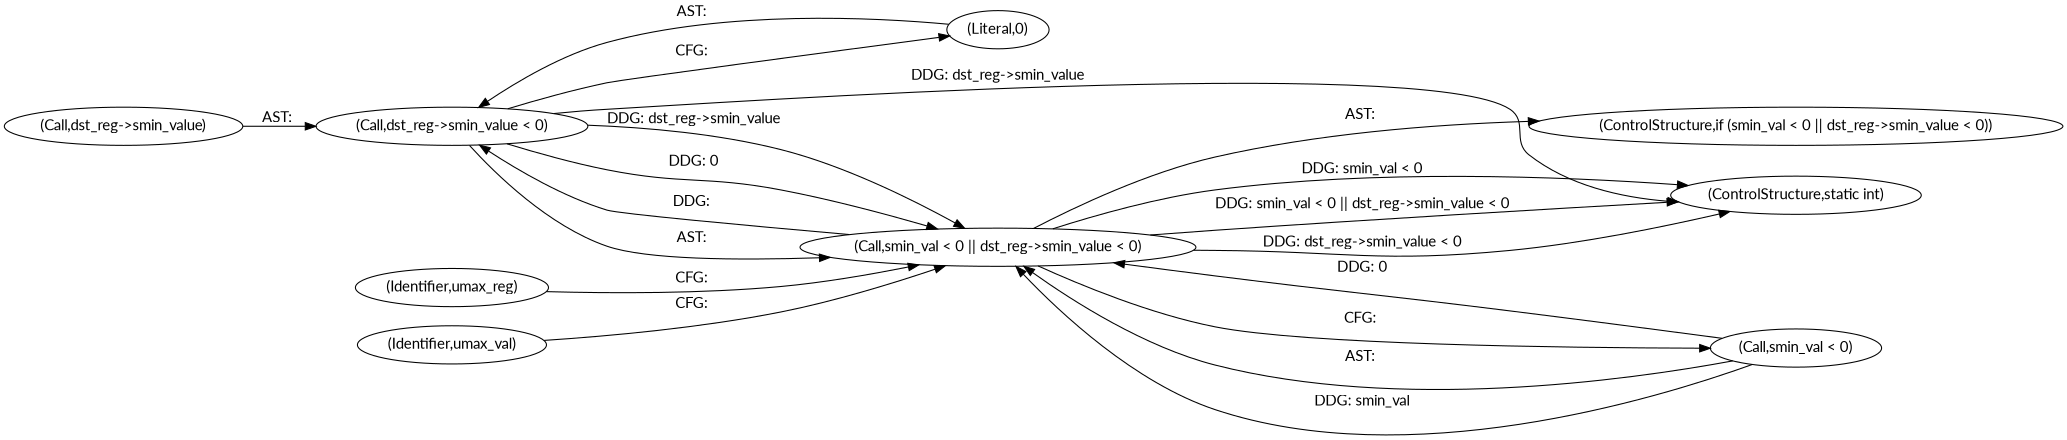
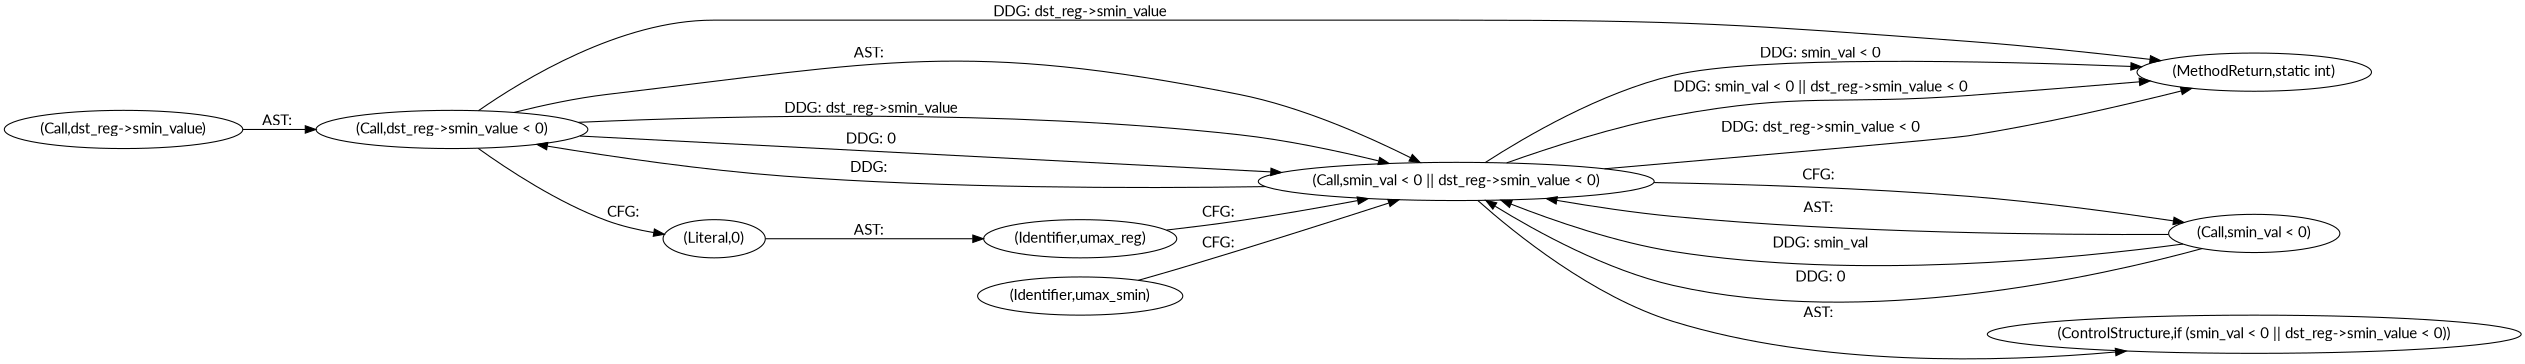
edge "(Literal,0)" -> "(Call,dst_reg->smin_value < 0)": now "(Literal,0)" -> "(Identifier,umax_reg)"
node "(ControlStructure,static int)": label "(ControlStructure,static int)" -> "(MethodReturn,static int)"
node "(Identifier,umax_val)": label "(Identifier,umax_val)" -> "(Identifier,umax_smin)"
